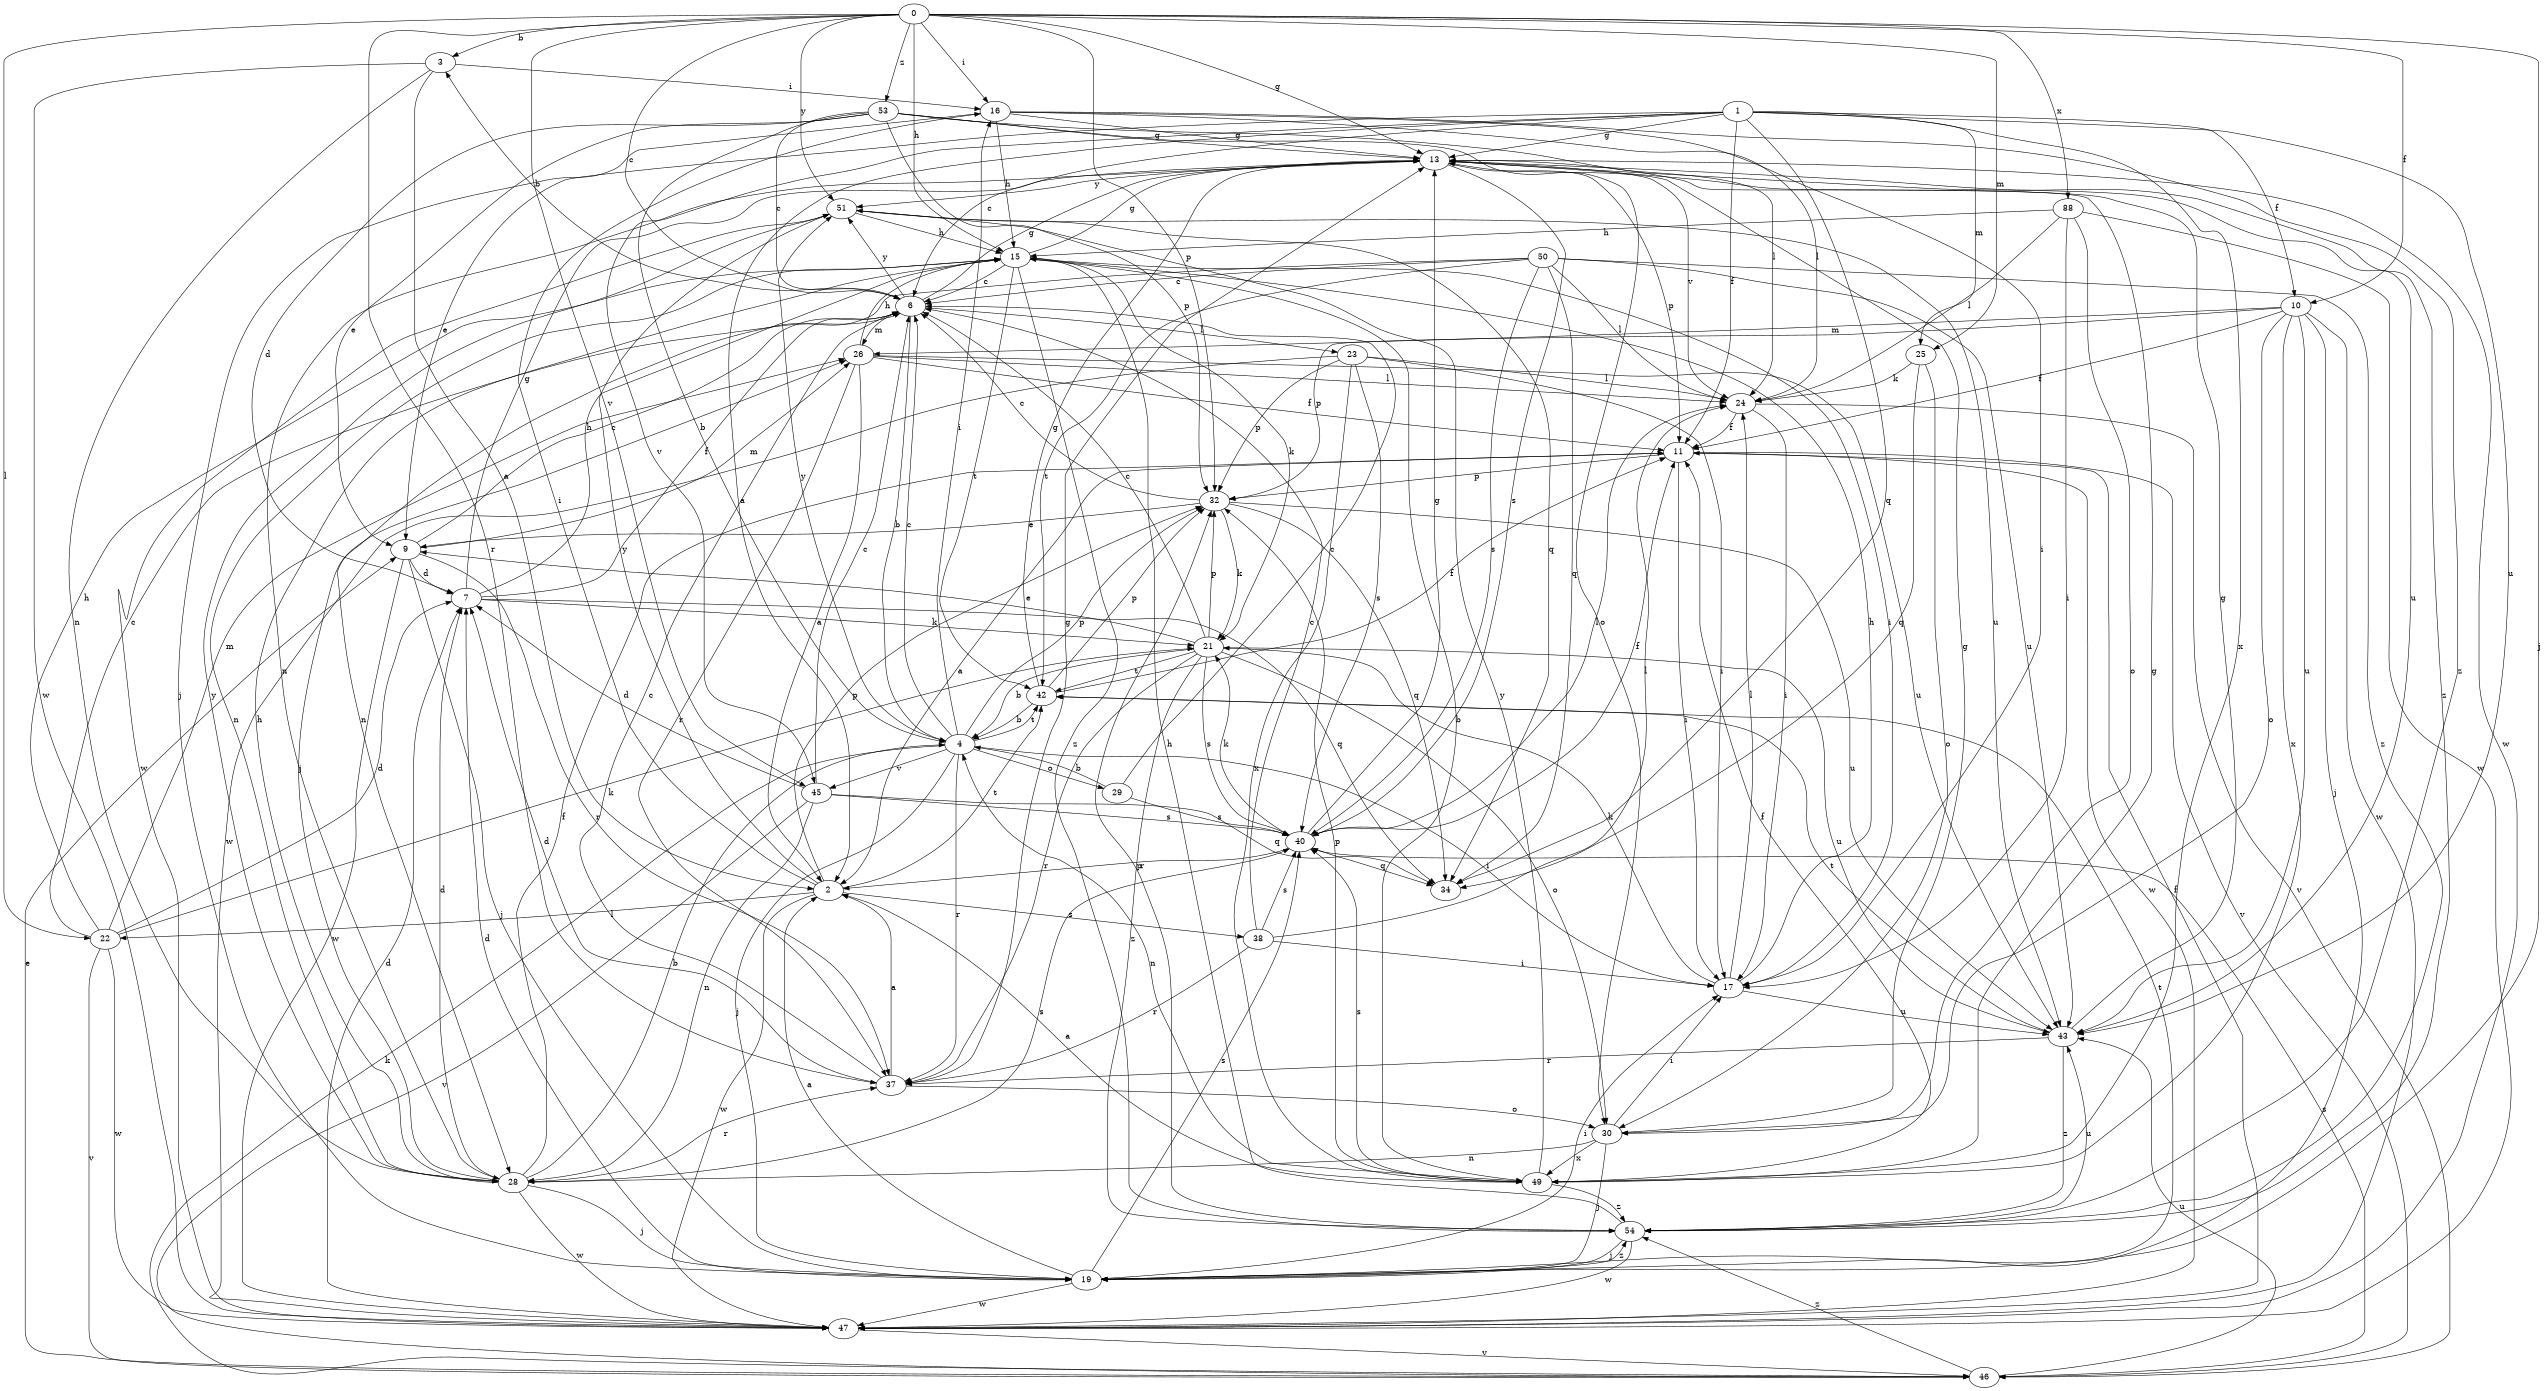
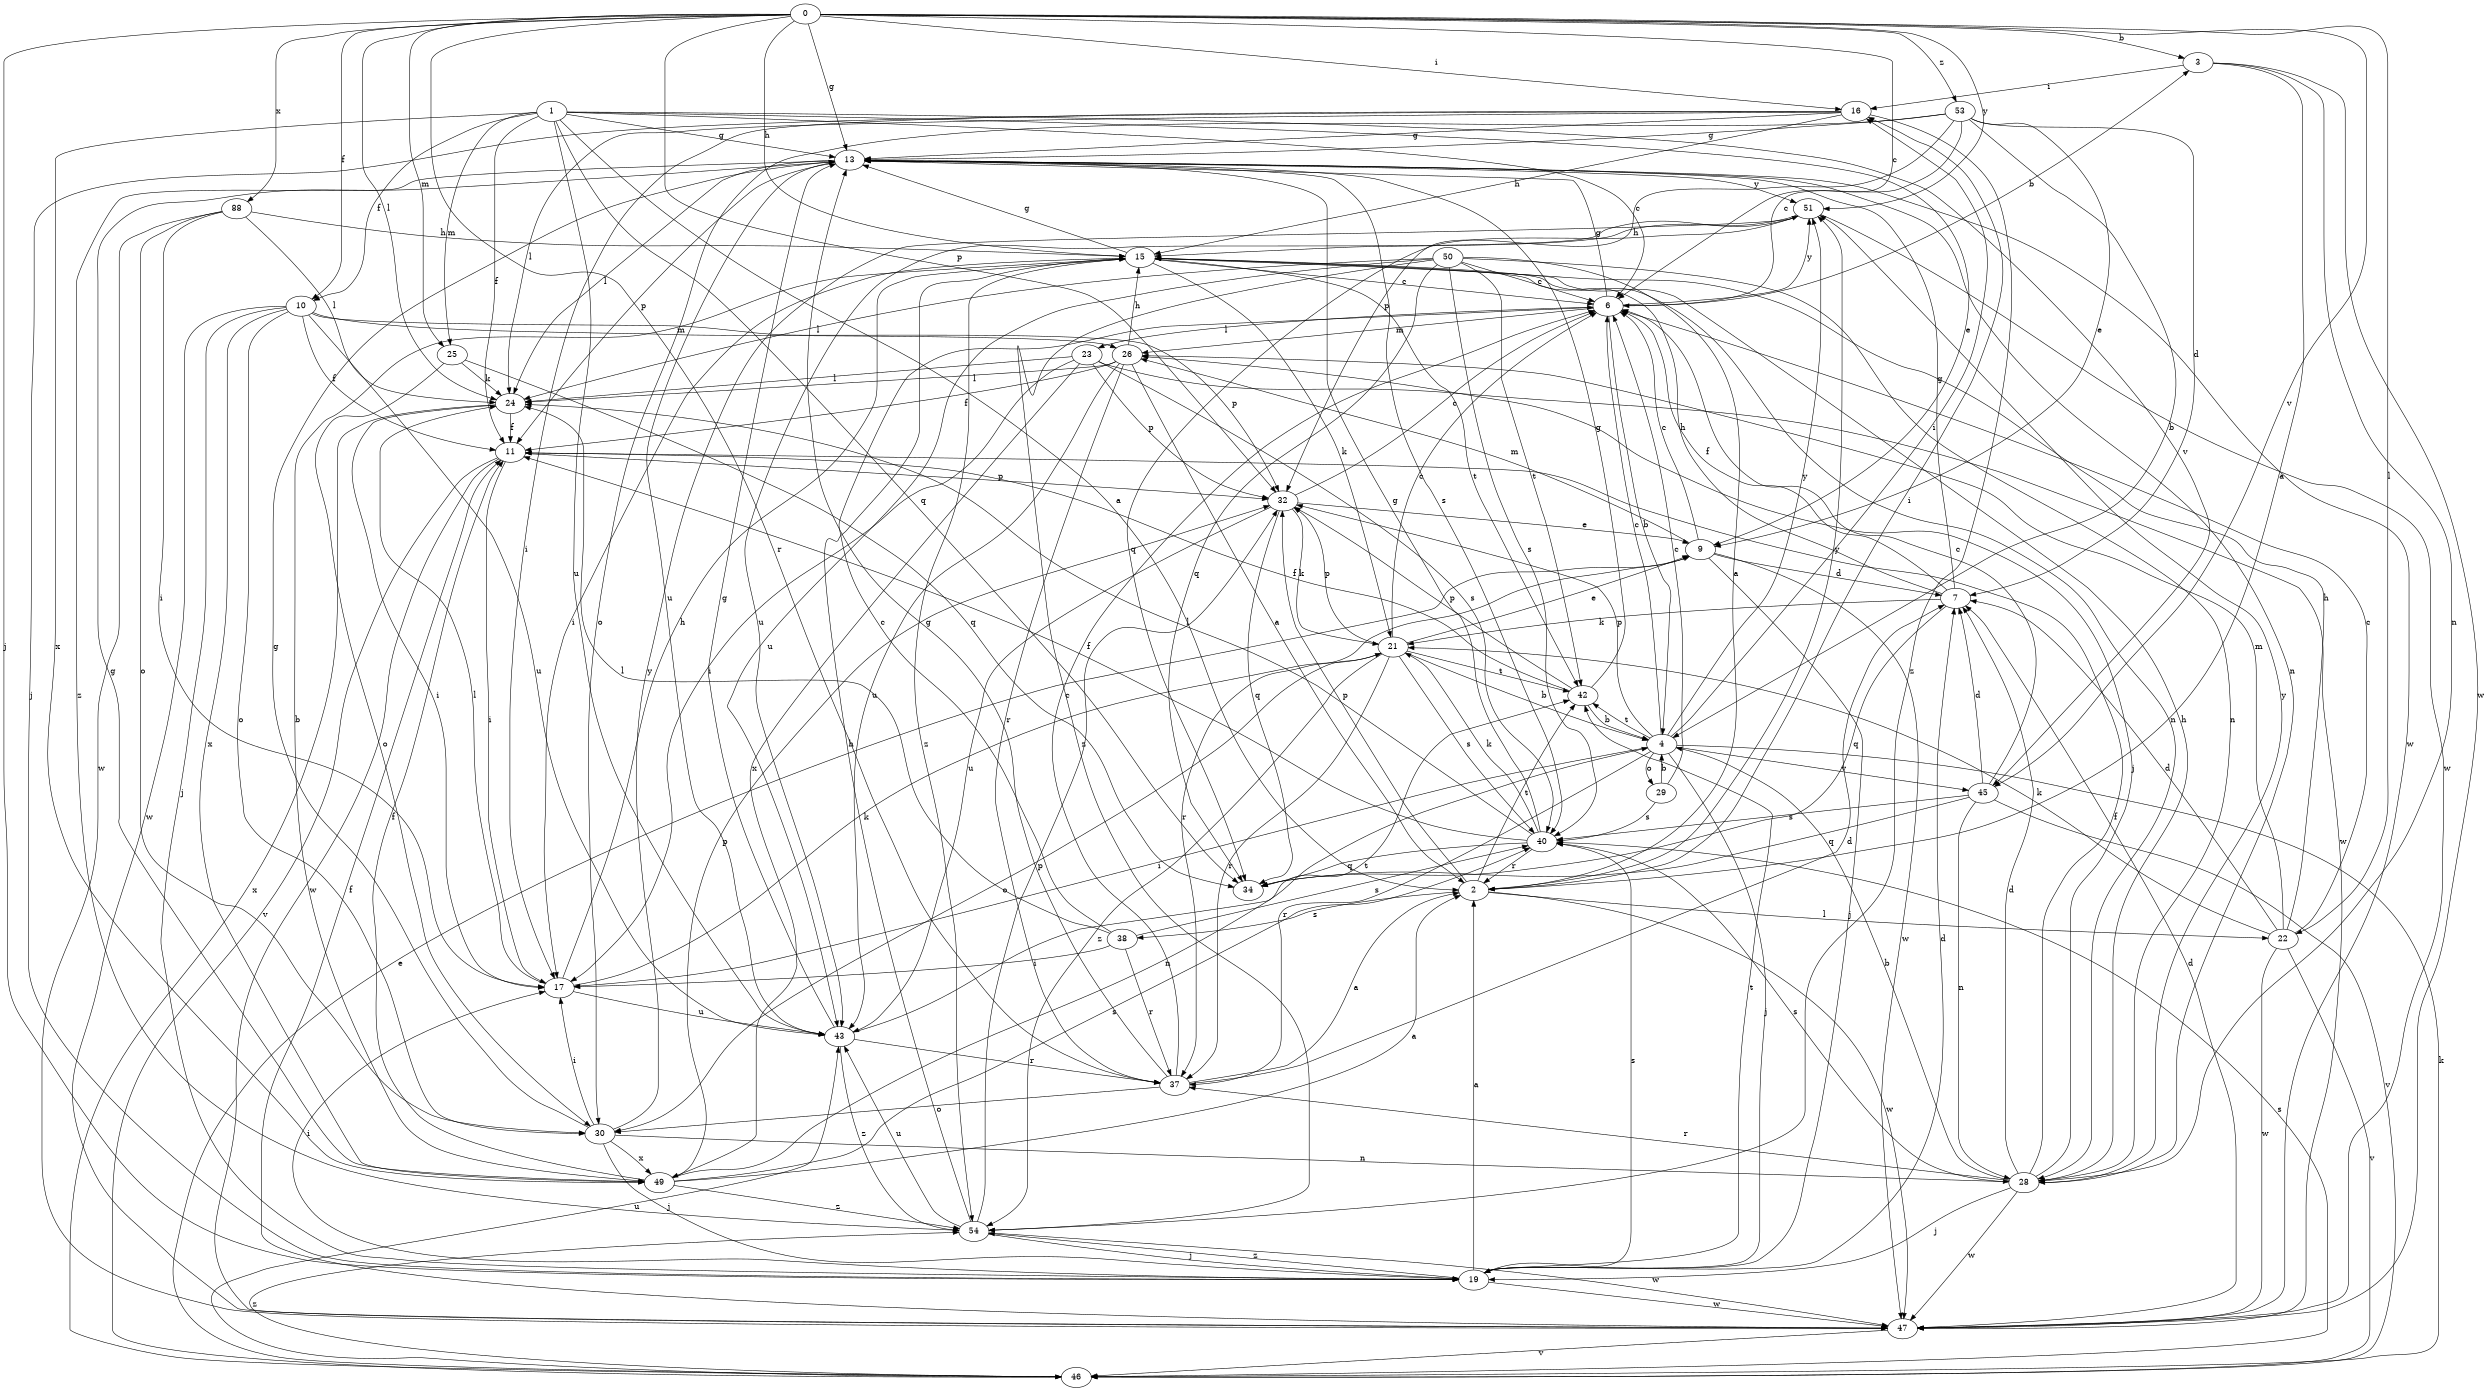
edge "53" -> "24": now "0" -> "24"
edge "13" -> "24": label "v" -> "l"
edge "49" -> "51": now "30" -> "51"
edge "11" -> "2": now "50" -> "2"
edge "21" -> "43": removed, label "u"
edge "24" -> "46": label "v" -> "x"
